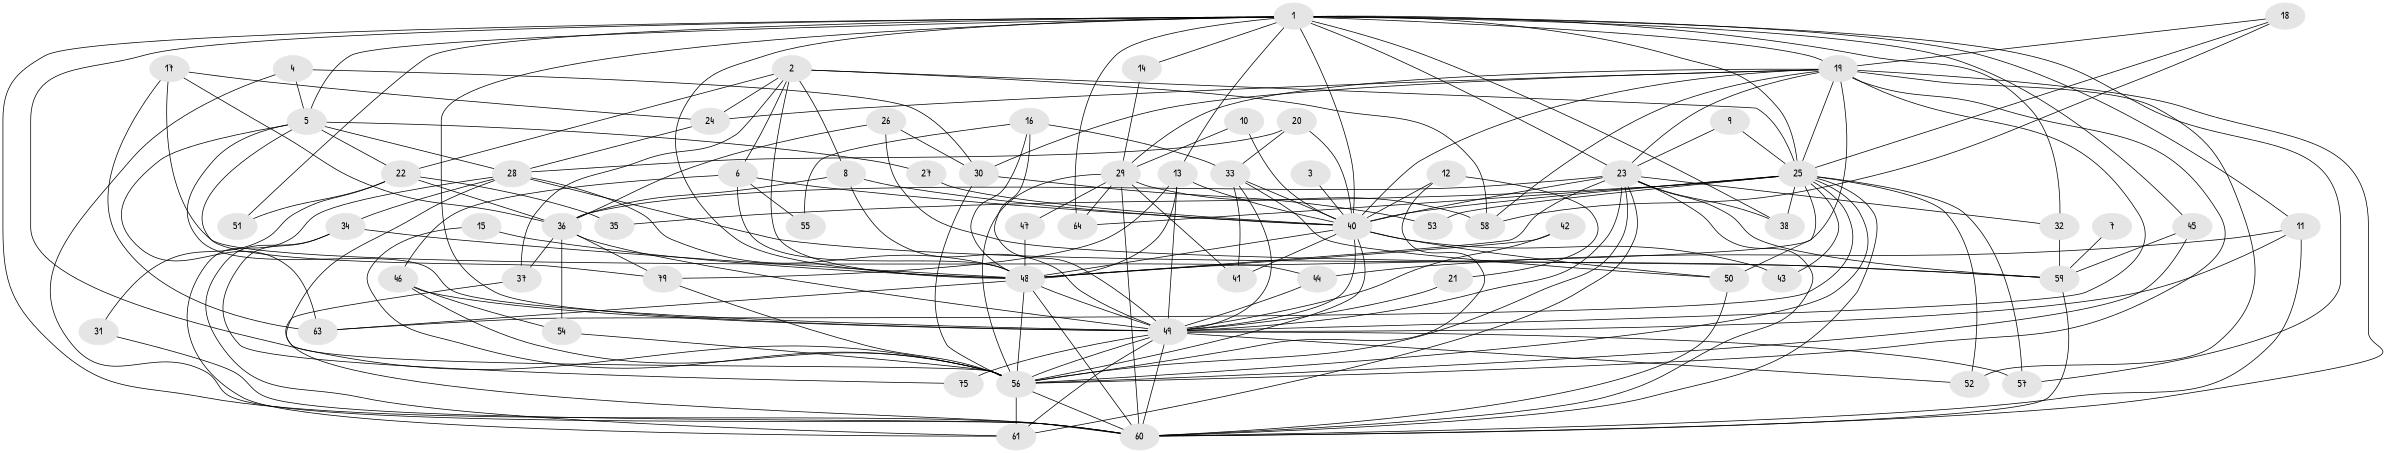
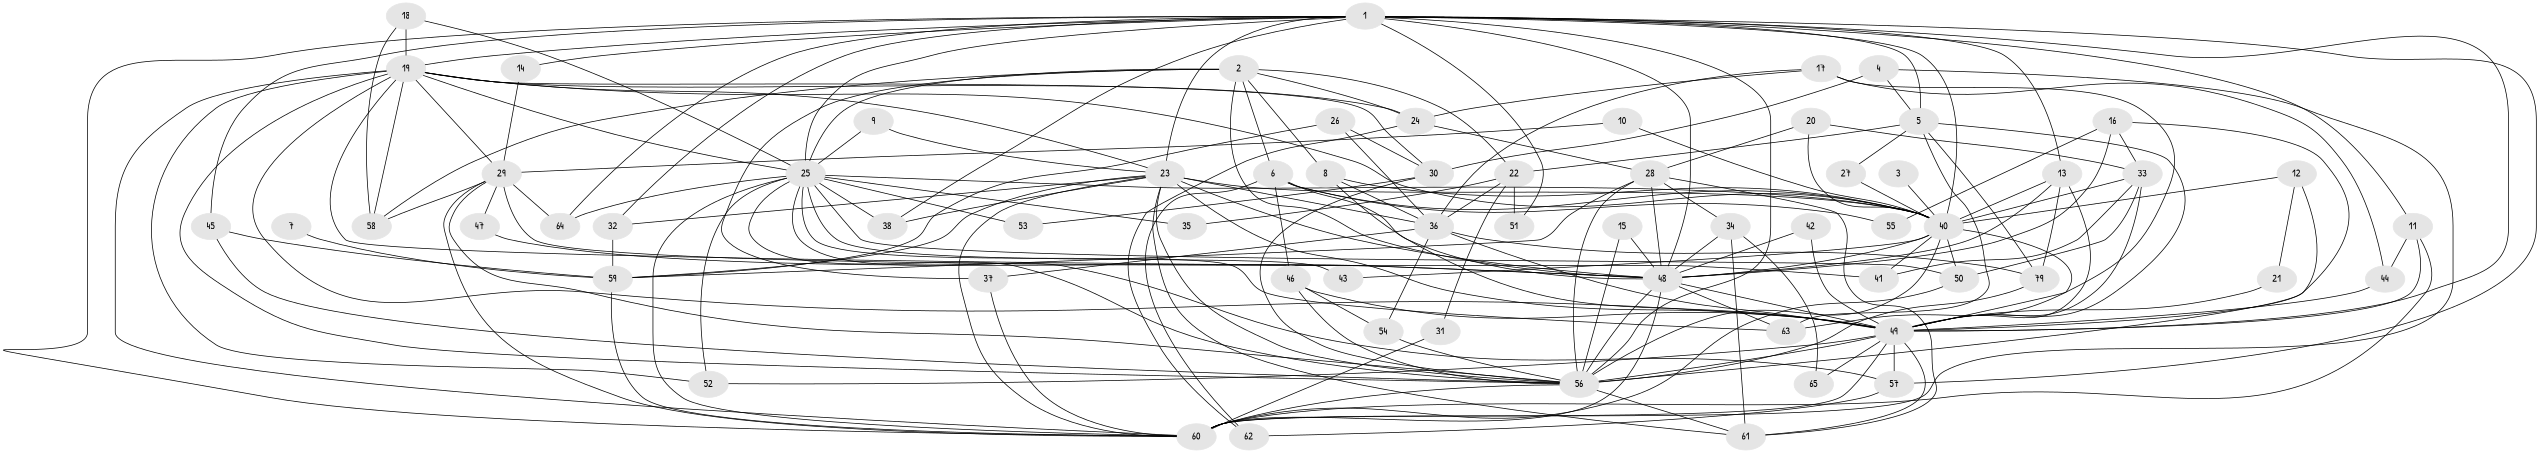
edge "5" -- "28": removed
node "75": label "75" -> "65"
node "62": added
